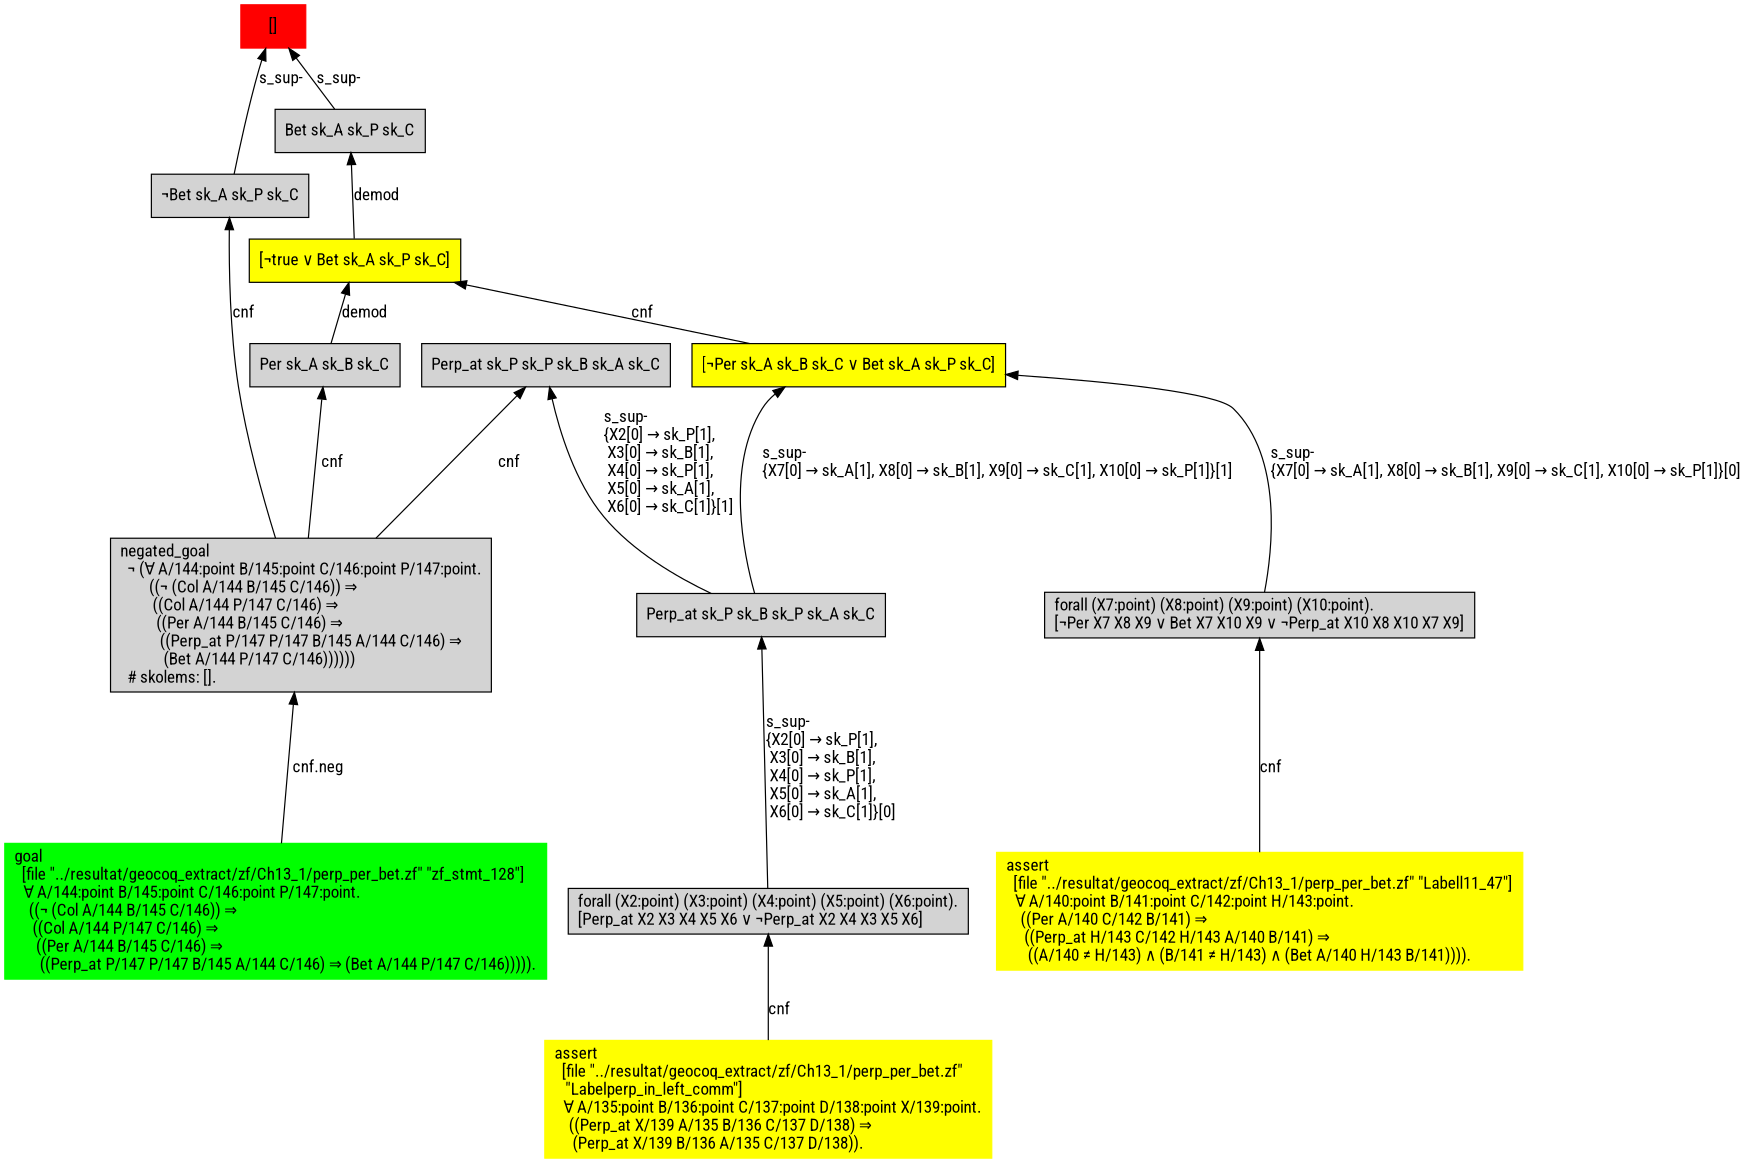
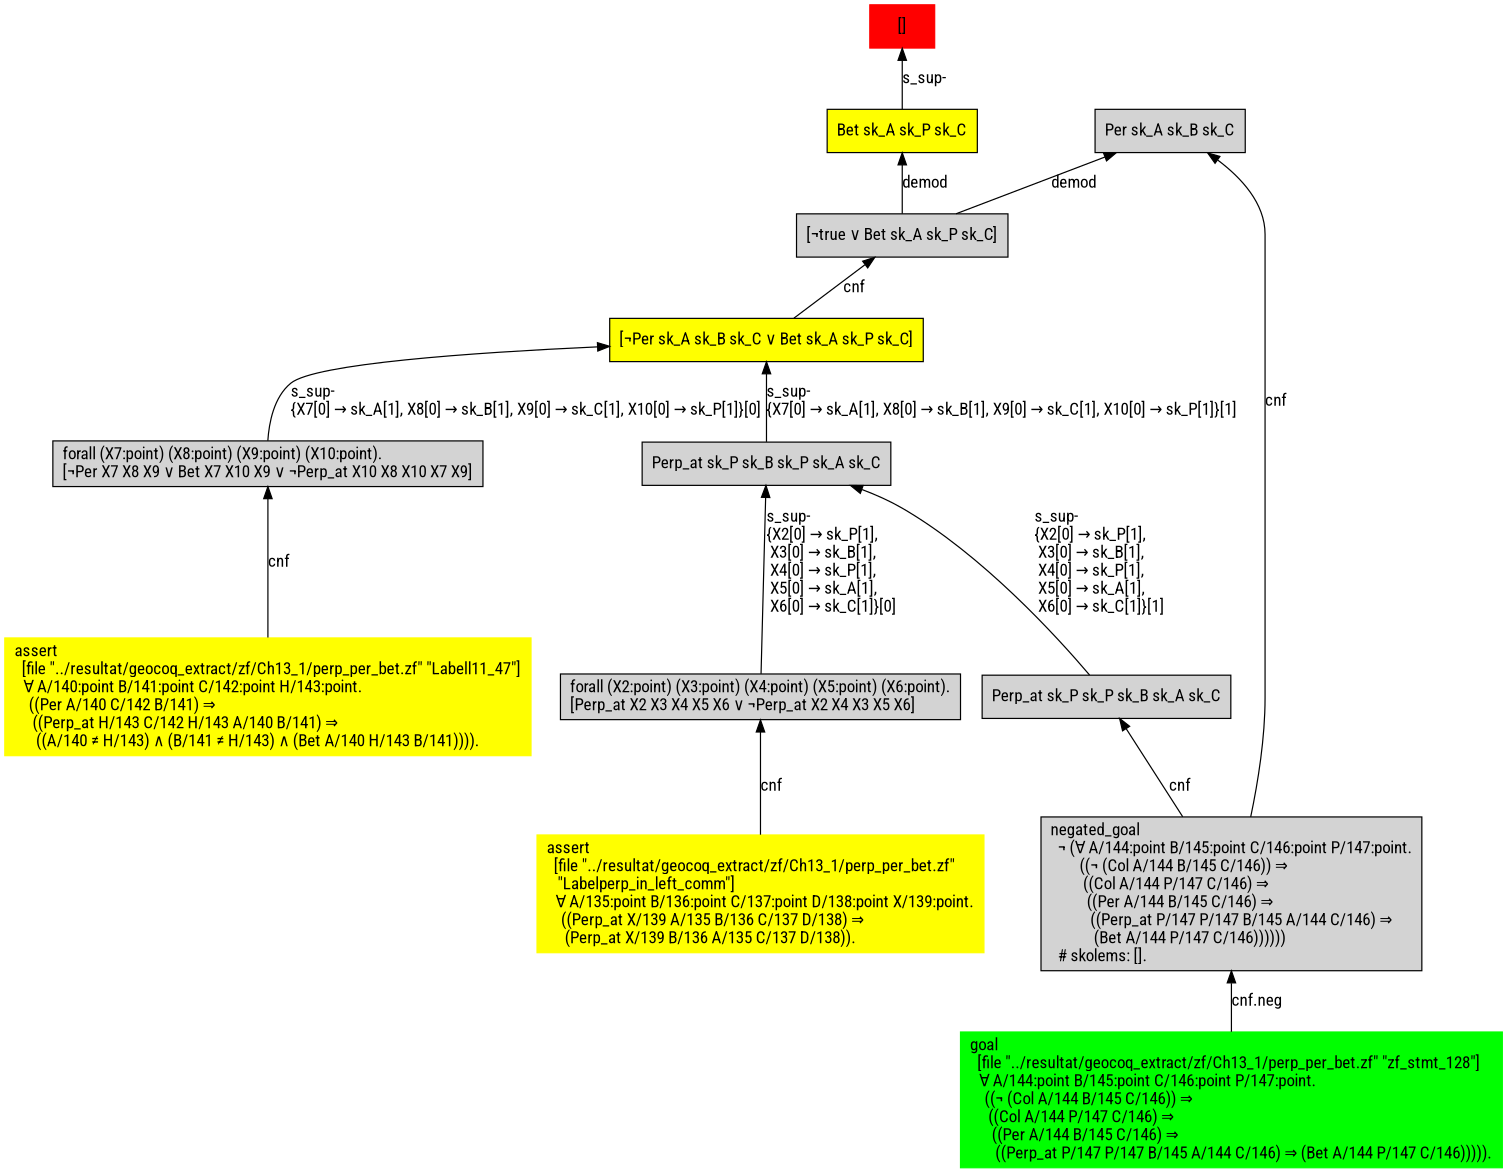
node "Bet sk_A sk_P sk_C": fillcolor lightgrey -> yellow
node "¬Bet sk_A sk_P sk_C": removed
node "[¬true ∨ Bet sk_A sk_P sk_C]": fillcolor yellow -> lightgrey
edge "Per sk_A sk_B sk_C" -> "[¬true ∨ Bet sk_A sk_P sk_C]": reversed
edge "Perp_at sk_P sk_B sk_P sk_A sk_C" -> "Perp_at sk_P sk_P sk_B sk_A sk_C": reversed
